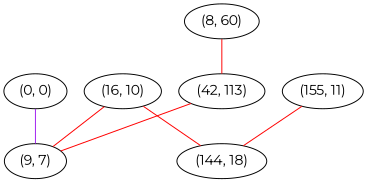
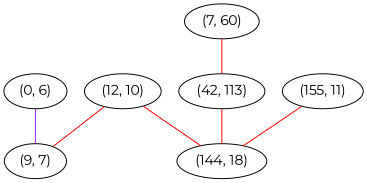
node "(8, 60)": label "(8, 60)" -> "(7, 60)"
node "(0, 0)": label "(0, 0)" -> "(0, 6)"
node "(16, 10)": label "(16, 10)" -> "(12, 10)"
edge "(42, 113)" -- "(9, 7)": now "(42, 113)" -- "(144, 18)"
